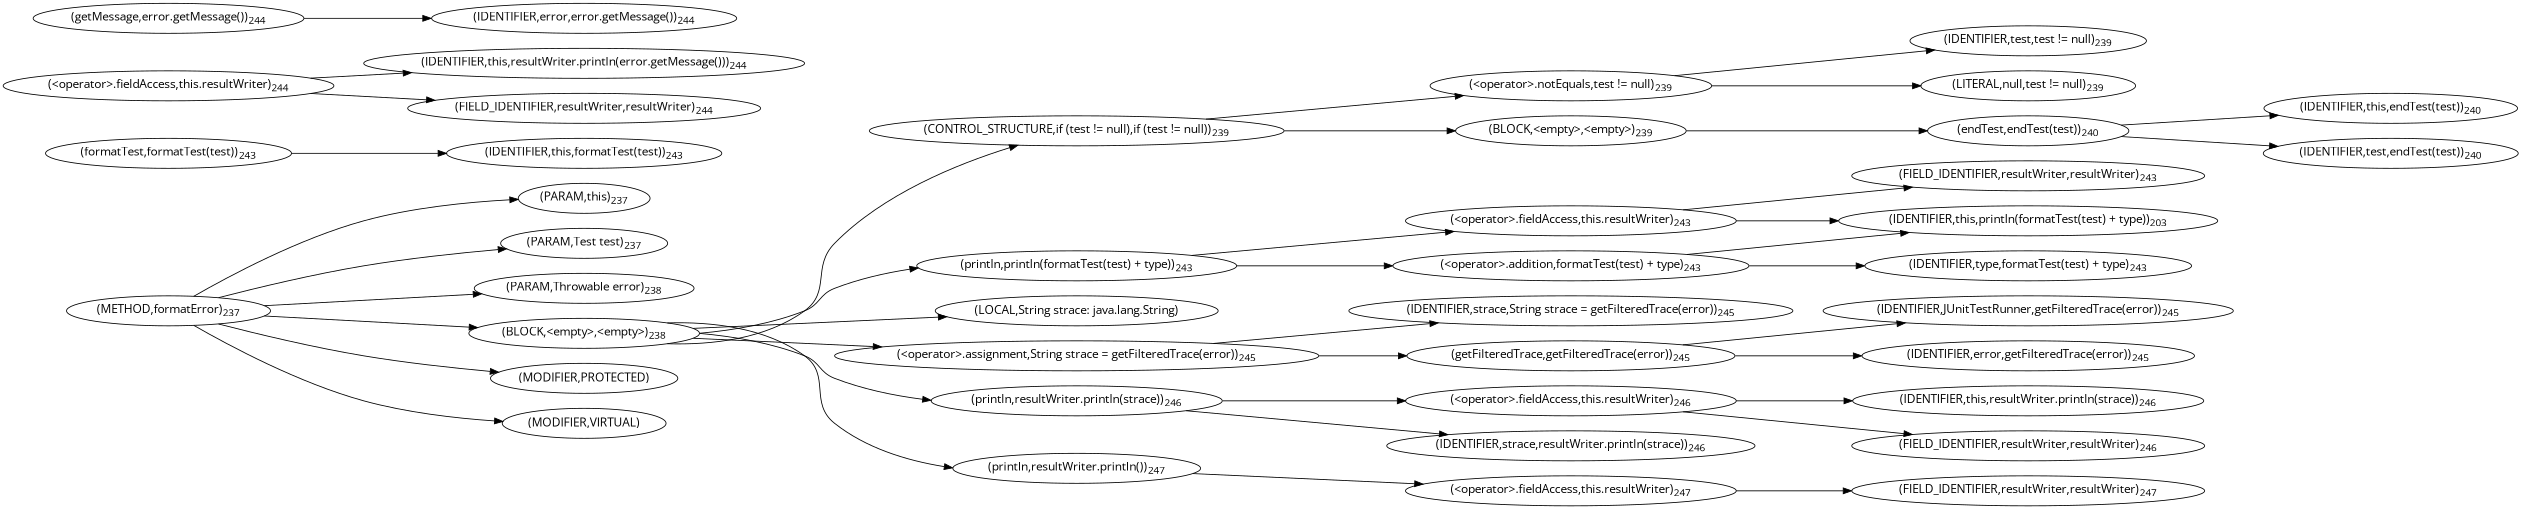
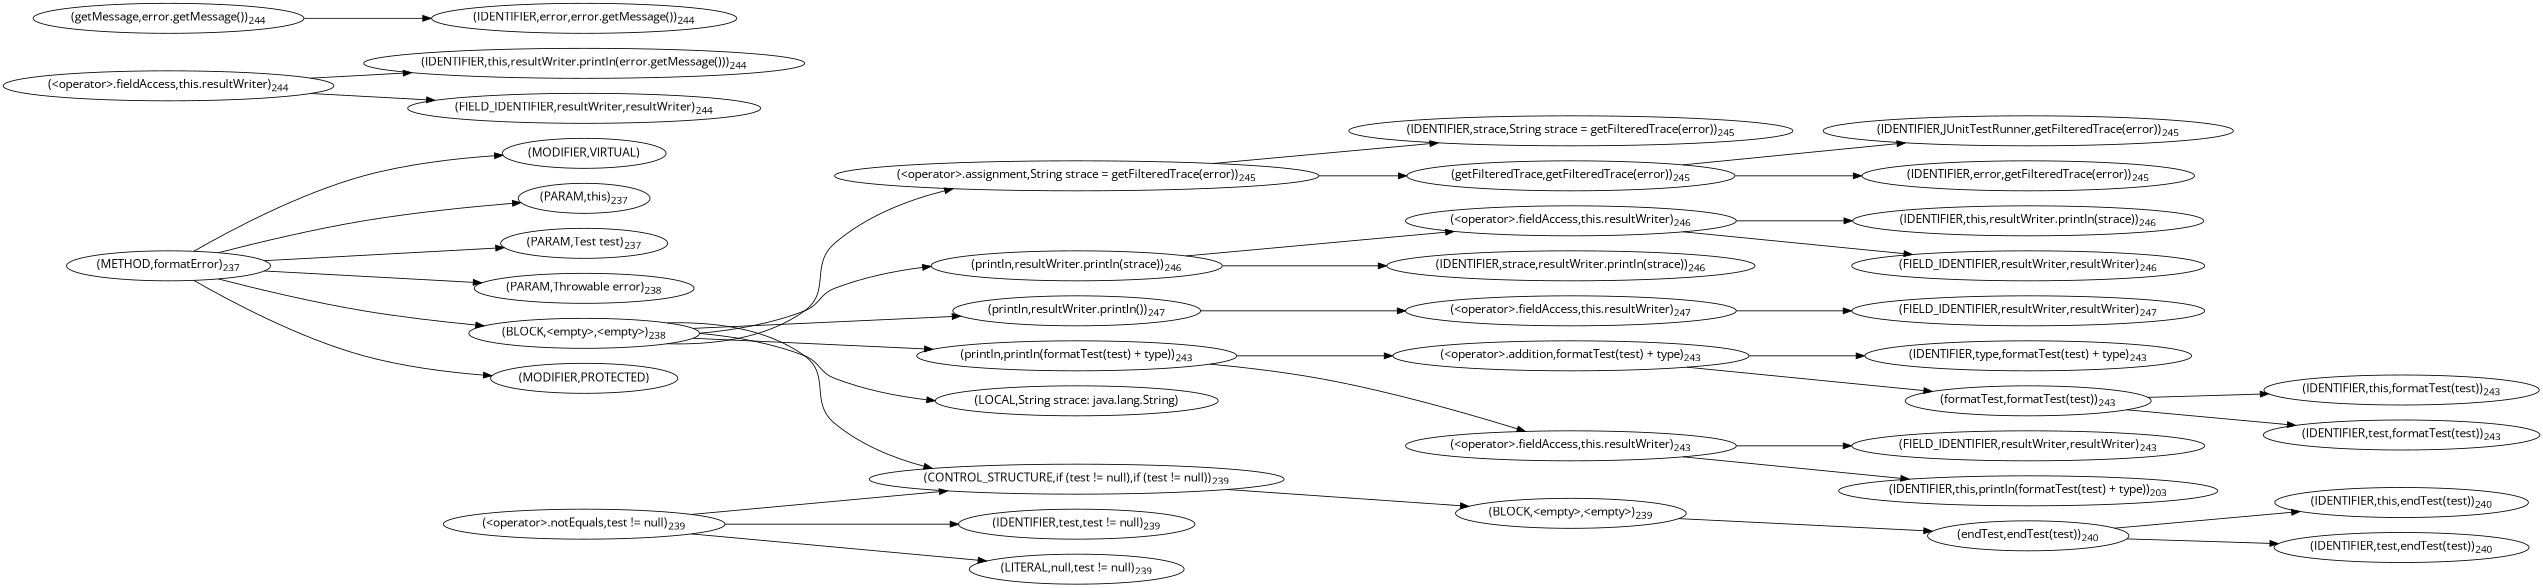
edge "(CONTROL_STRUCTURE,if (test != null),if (test != null))" -> "(<operator>.notEquals,test != null)": reversed
edge "(<operator>.addition,formatTest(test) + type)" -> "(IDENTIFIER,this,println(formatTest(test) + type))": now "(<operator>.addition,formatTest(test) + type)" -> "(formatTest,formatTest(test))"
node "(IDENTIFIER,test,formatTest(test))": added
